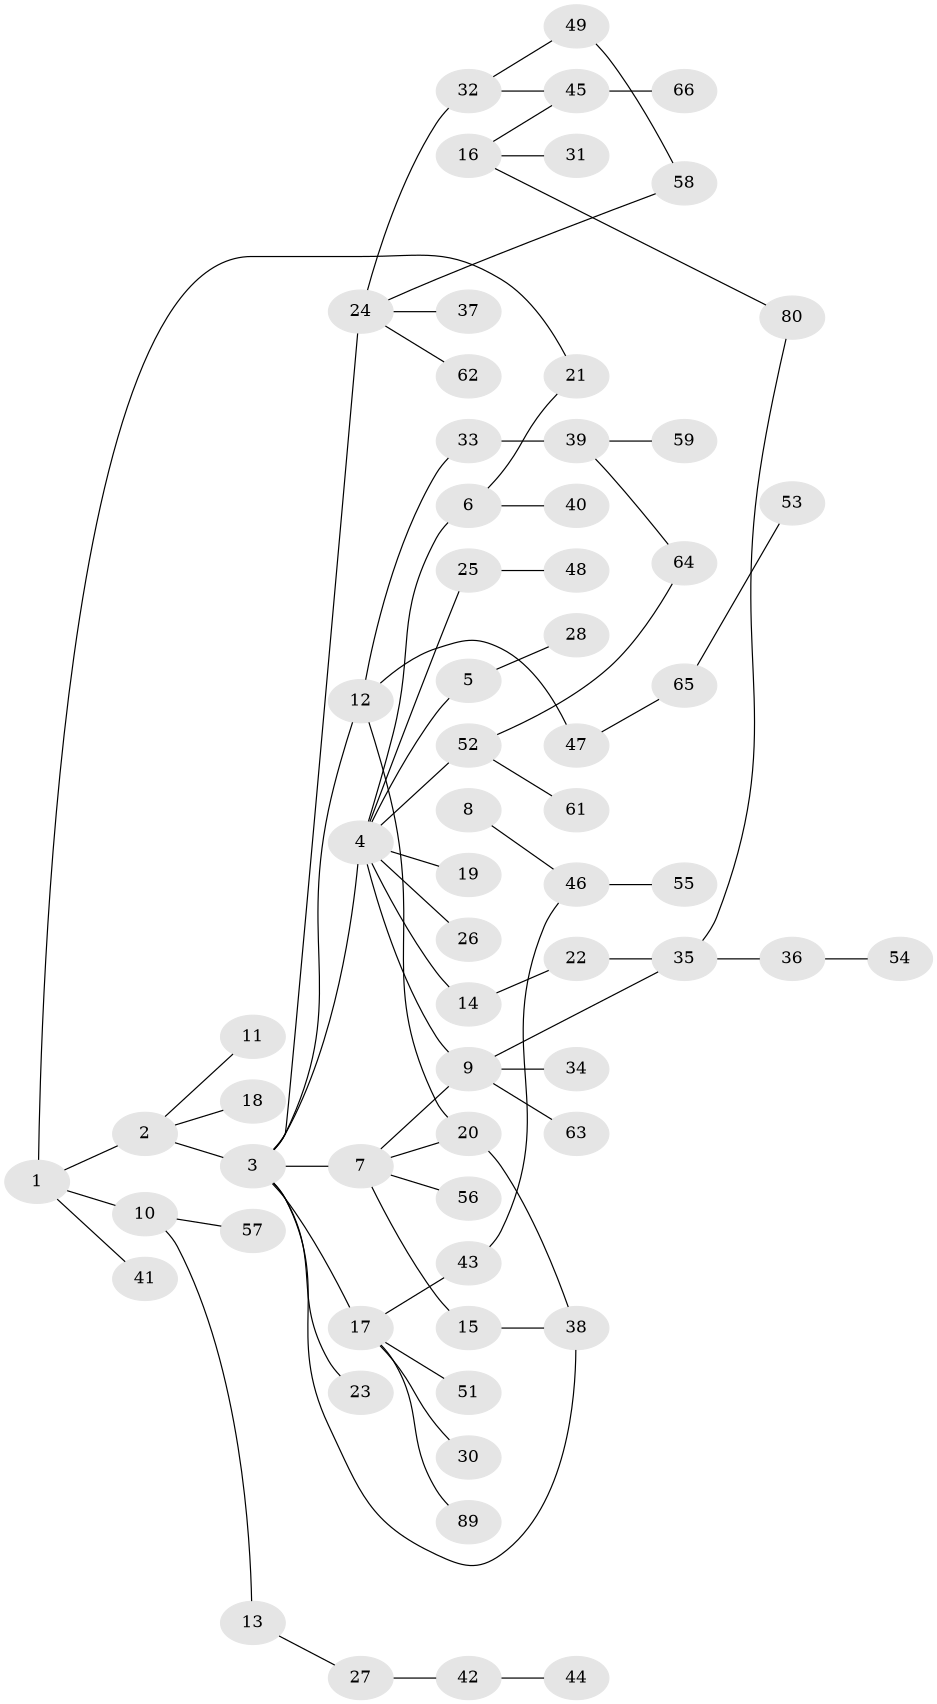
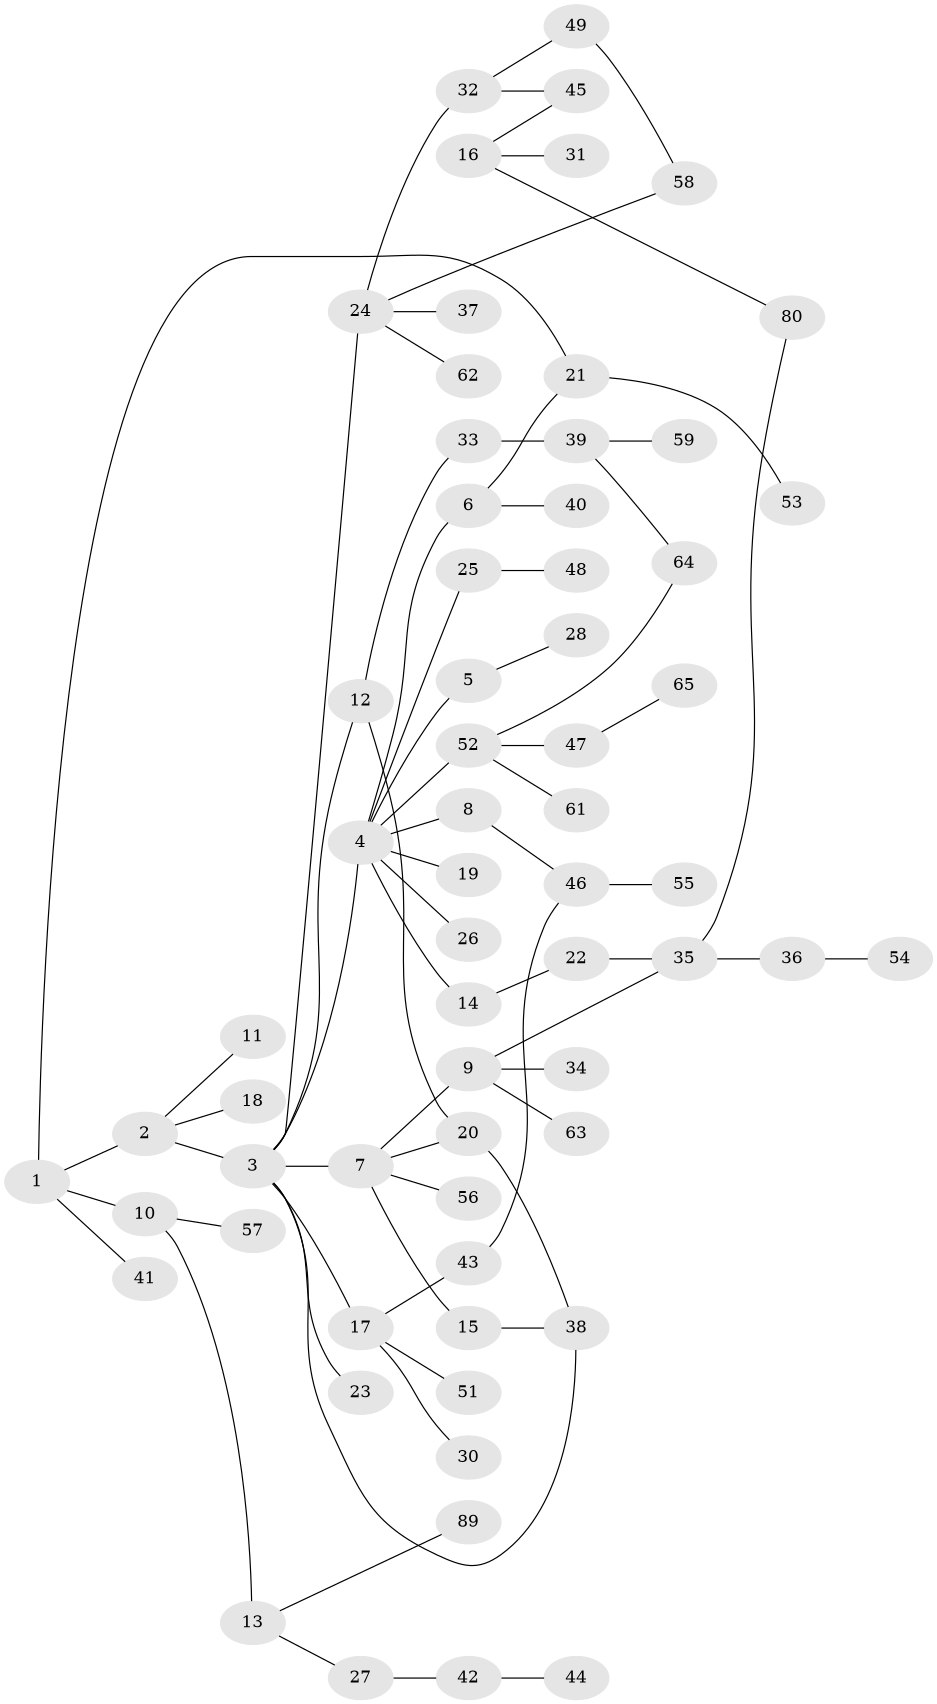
node "66": removed
edge "53" -- "65": now "53" -- "21"
edge "12" -- "47": now "52" -- "47"
edge "4" -- "9": now "4" -- "8"
edge "17" -- "89": now "13" -- "89"
